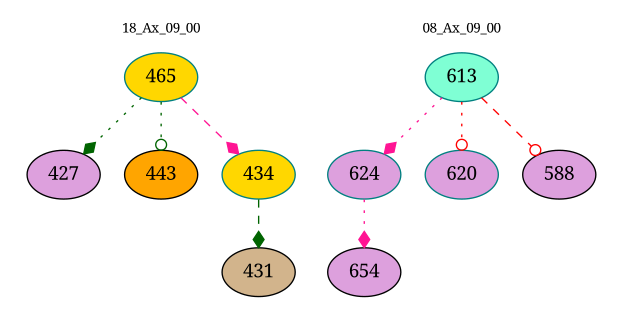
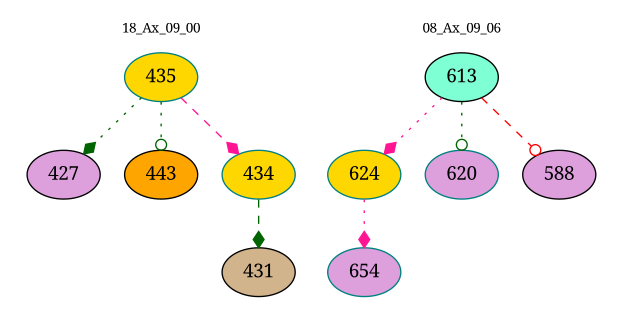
cluster "08_Ax_09_00": label "08_Ax_09_00" -> "08_Ax_09_06"
node "465": label "465" -> "435"
node "613": color teal -> black
edge "613" -> "620": color red -> darkgreen
node "624": fillcolor plum -> gold
node "654": color black -> teal
